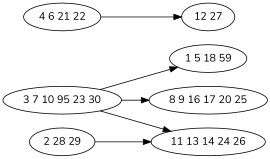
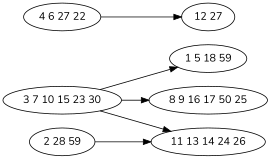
node "4 6 21 22": label "4 6 21 22" -> "4 6 27 22"
node "3 7 10 95 23 30": label "3 7 10 95 23 30" -> "3 7 10 15 23 30"
node "8 9 16 17 20 25": label "8 9 16 17 20 25" -> "8 9 16 17 50 25"
node "2 28 29": label "2 28 29" -> "2 28 59"
